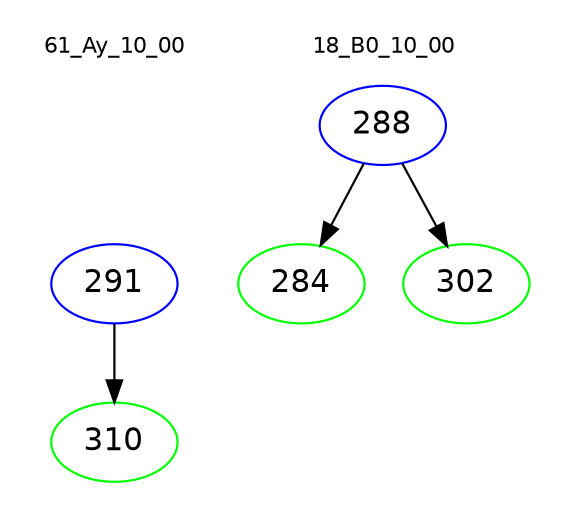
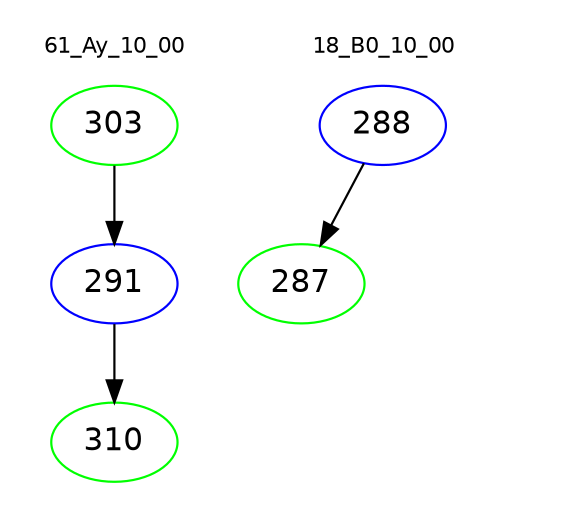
node "303": added
node "284": label "284" -> "287"
node "302": removed
